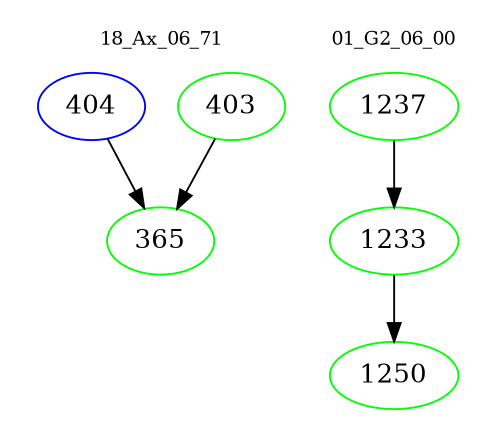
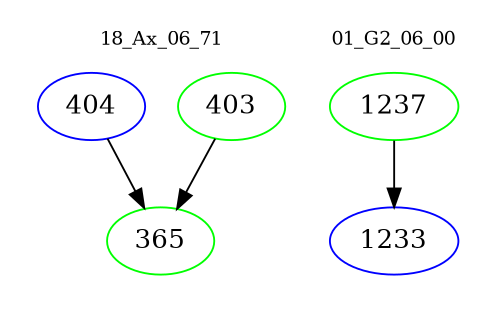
node "1233": color green -> blue
node "1250": removed
